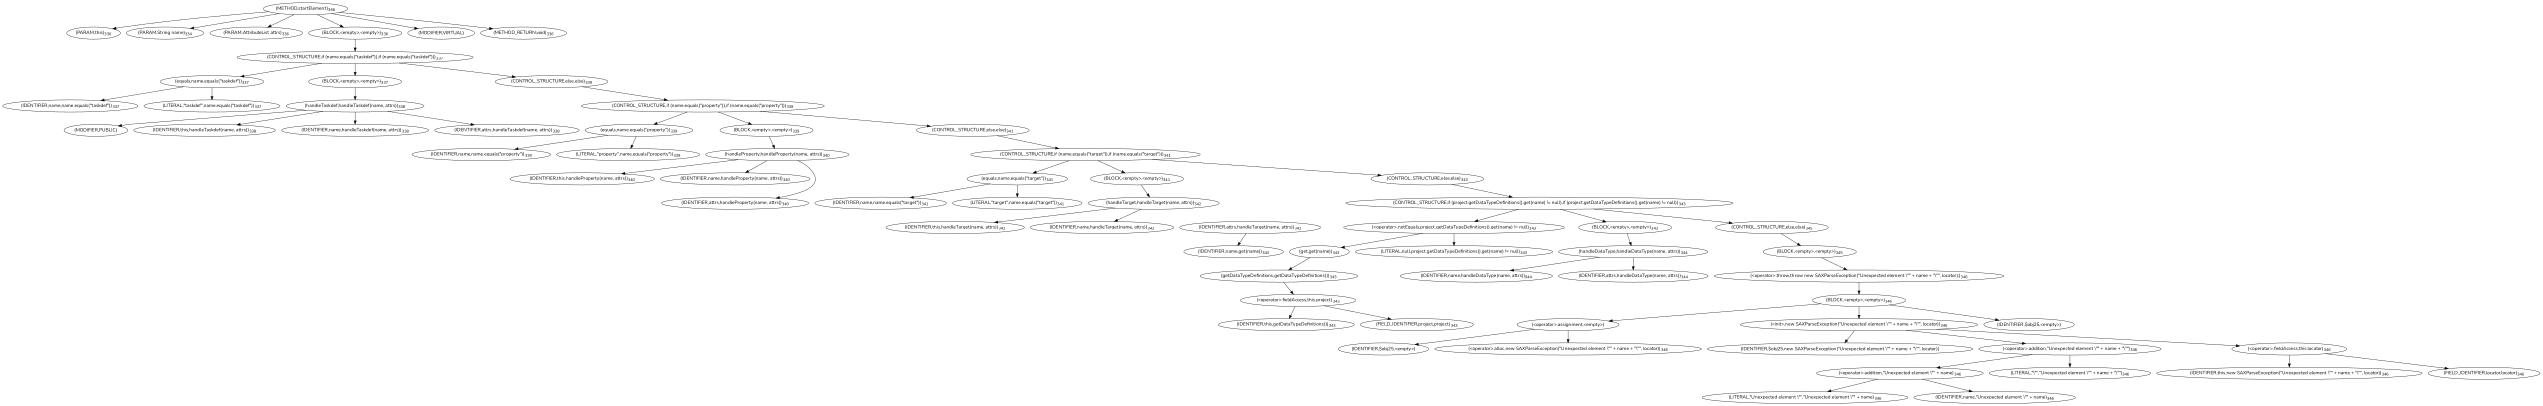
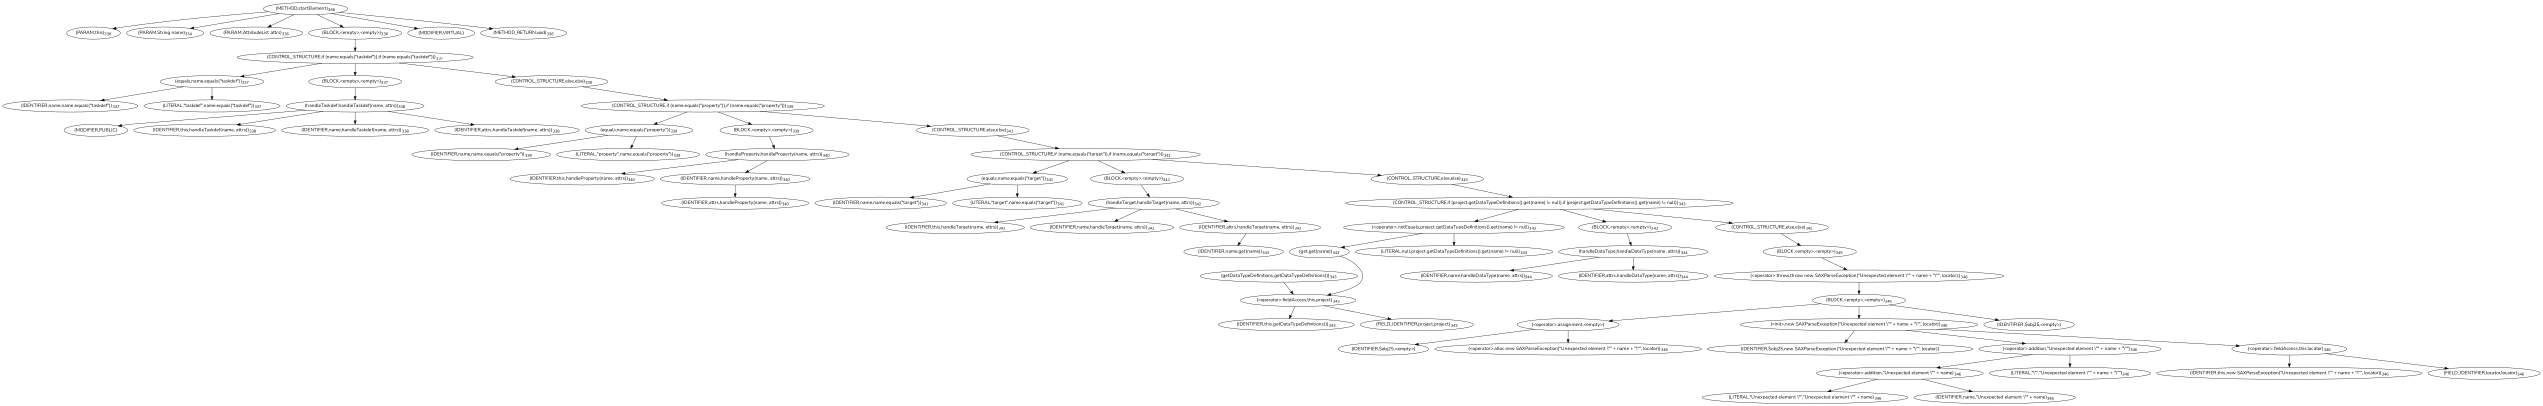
edge "(handleProperty,handleProperty(name, attrs))" -> "(IDENTIFIER,attrs,handleProperty(name, attrs))": now "(IDENTIFIER,name,handleProperty(name, attrs))" -> "(IDENTIFIER,attrs,handleProperty(name, attrs))"
edge "(handleTarget,handleTarget(name, attrs))" -> "(IDENTIFIER,attrs,handleTarget(name, attrs))": added
edge "(get,get(name))" -> "(getDataTypeDefinitions,getDataTypeDefinitions())": now "(get,get(name))" -> "(<operator>.fieldAccess,this.project)"
